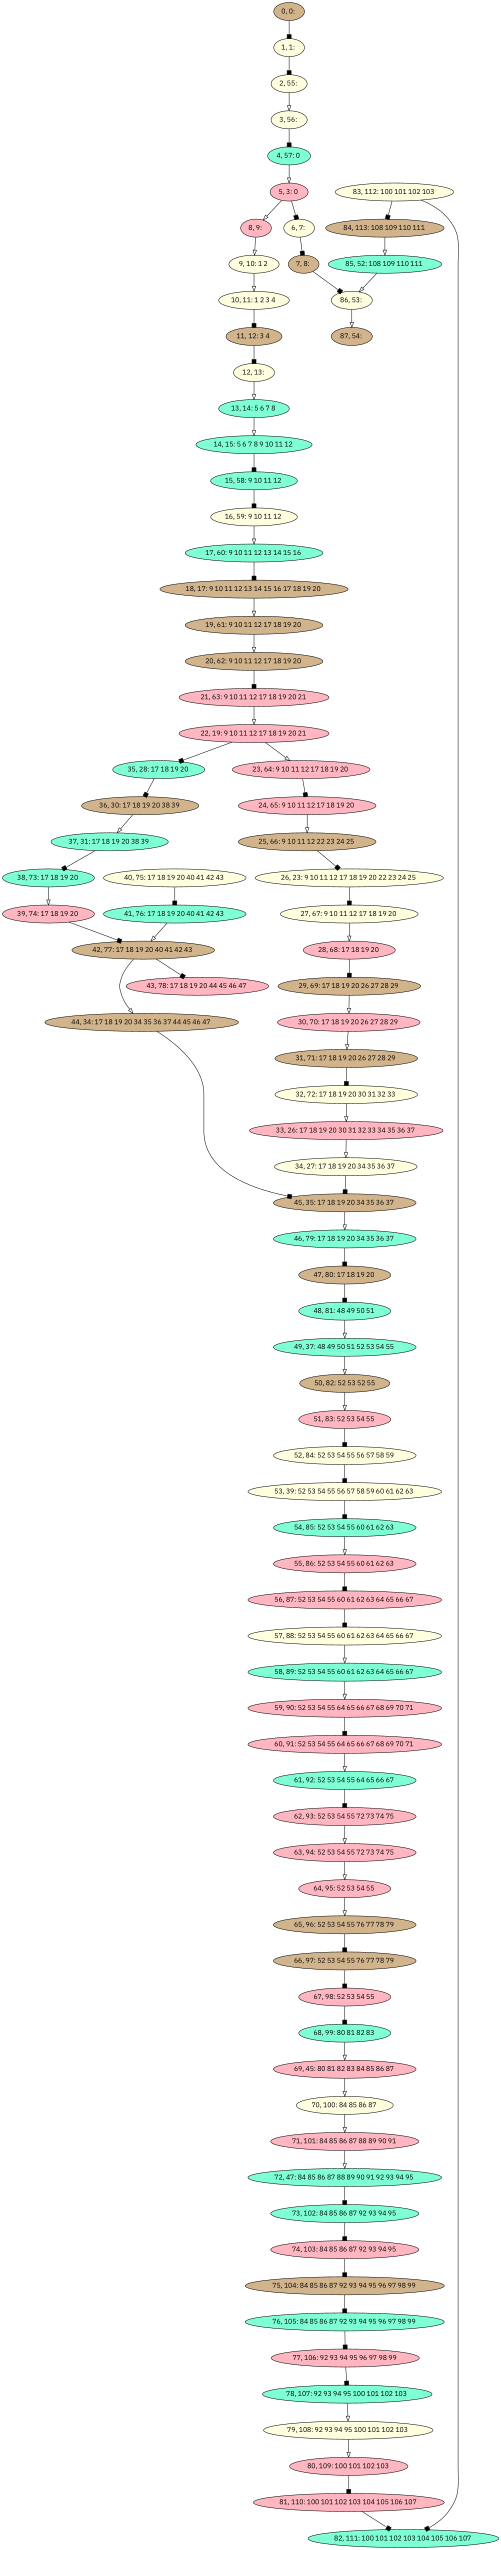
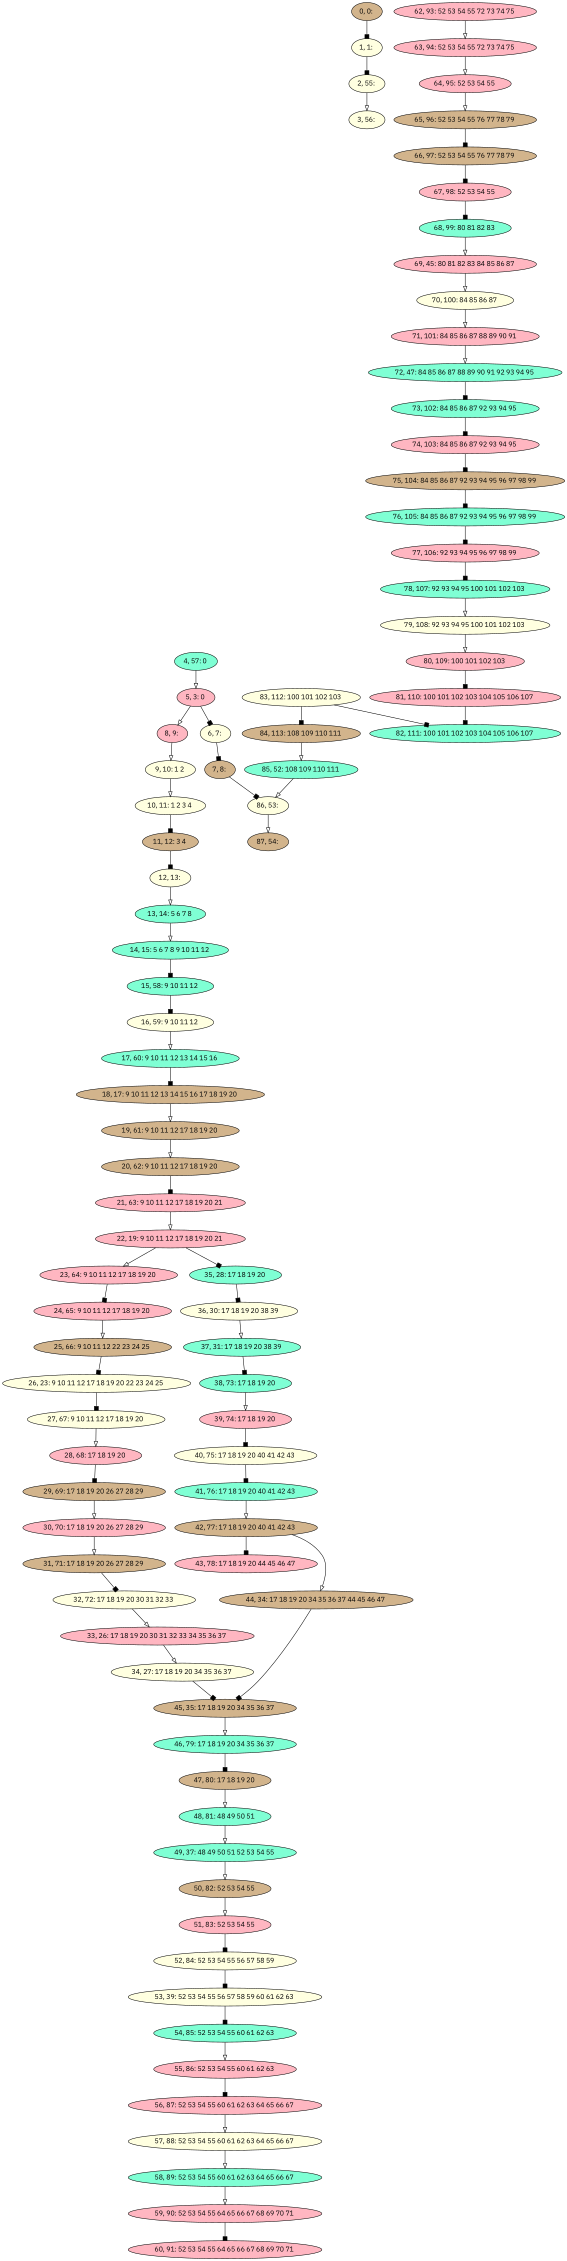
edge "3, 56:" -> "4, 57: 0": removed
node "36, 30: 17 18 19 20 38 39": fillcolor tan -> lightyellow
edge "39, 74: 17 18 19 20" -> "42, 77: 17 18 19 20 40 41 42 43": now "39, 74: 17 18 19 20" -> "40, 75: 17 18 19 20 40 41 42 43"
edge "47, 80: 17 18 19 20" -> "48, 81: 48 49 50 51": arrowhead box -> onormal
node "50, 82: 52 53 52 55": label "50, 82: 52 53 52 55" -> "50, 82: 52 53 54 55"
edge "56, 87: 52 53 54 55 60 61 62 63 64 65 66 67" -> "57, 88: 52 53 54 55 60 61 62 63 64 65 66 67": arrowhead box -> onormal
node "61, 92: 52 53 54 55 64 65 66 67": removed
